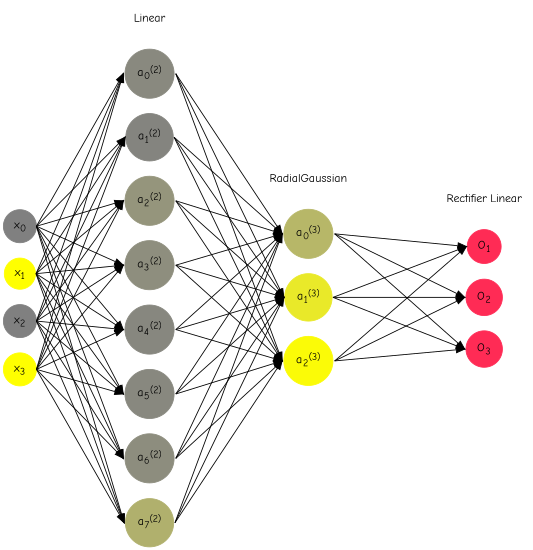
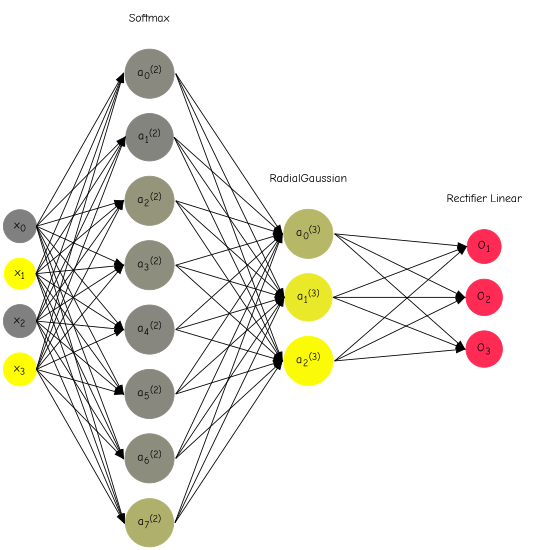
node "Linear": label "Linear" -> "Softmax"
